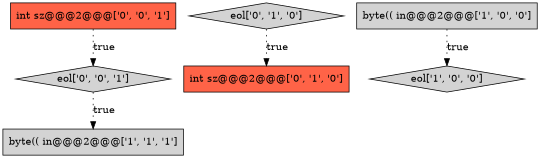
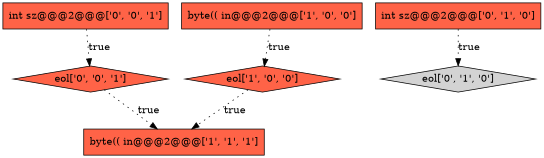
node "byte(( in@@@2@@@['1', '0', '0']": fillcolor lightgray -> tomato
edge "eol['0', '1', '0']" -> "int sz@@@2@@@['0', '1', '0']": reversed
node "eol['0', '0', '1']": fillcolor lightgray -> tomato
node "eol['1', '0', '0']": fillcolor lightgray -> tomato
edge "eol['1', '0', '0']" -> "byte(( in@@@2@@@['1', '1', '1']": added, label "true"
node "byte(( in@@@2@@@['1', '1', '1']": fillcolor lightgray -> tomato
